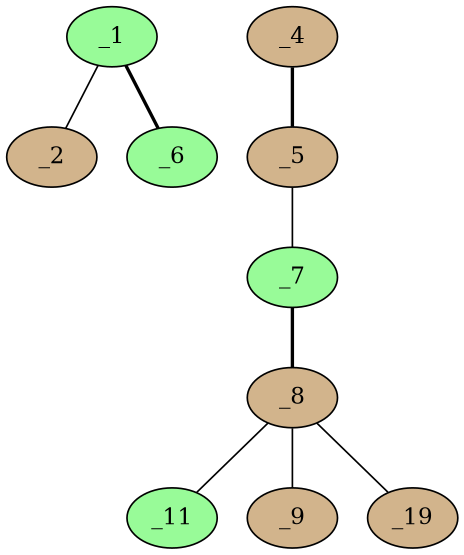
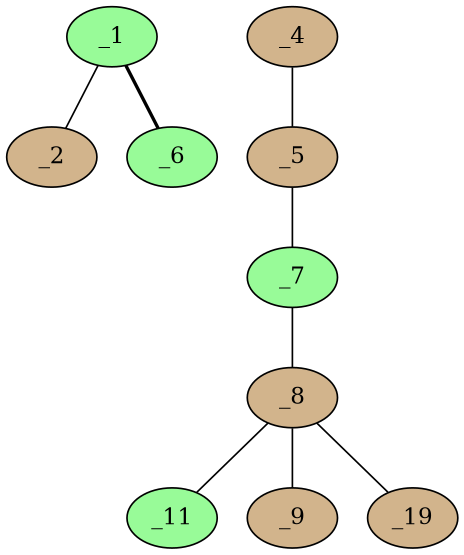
edge "_4" -- "_5": style bold -> solid
edge "_7" -- "_8": style bold -> solid
